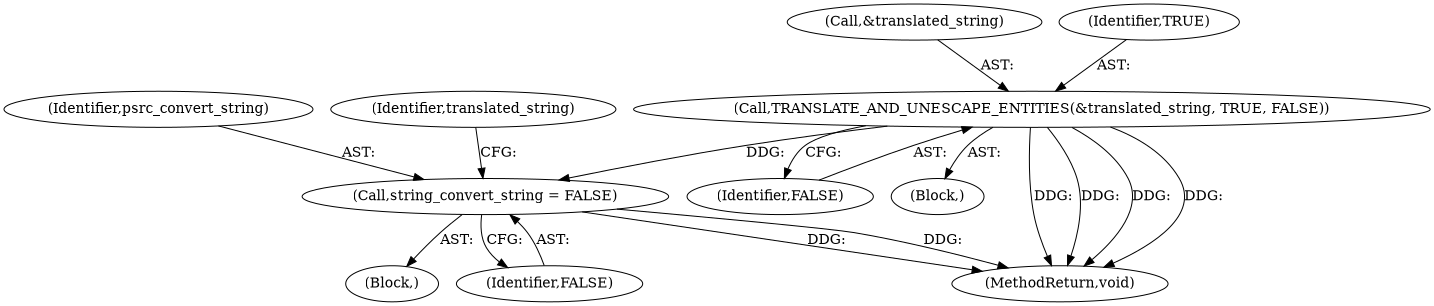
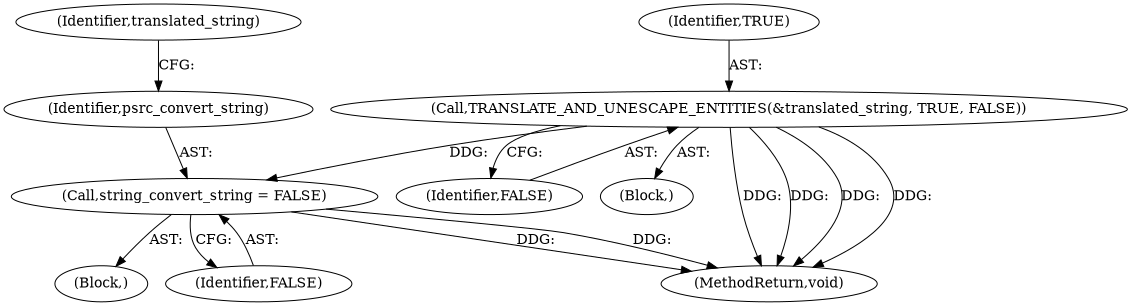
node "(Call,&translated_string)": removed
edge "(Identifier,translated_string)" -> "(Call,string_convert_string = FALSE)": now "(Identifier,translated_string)" -> "(Identifier,psrc_convert_string)"
